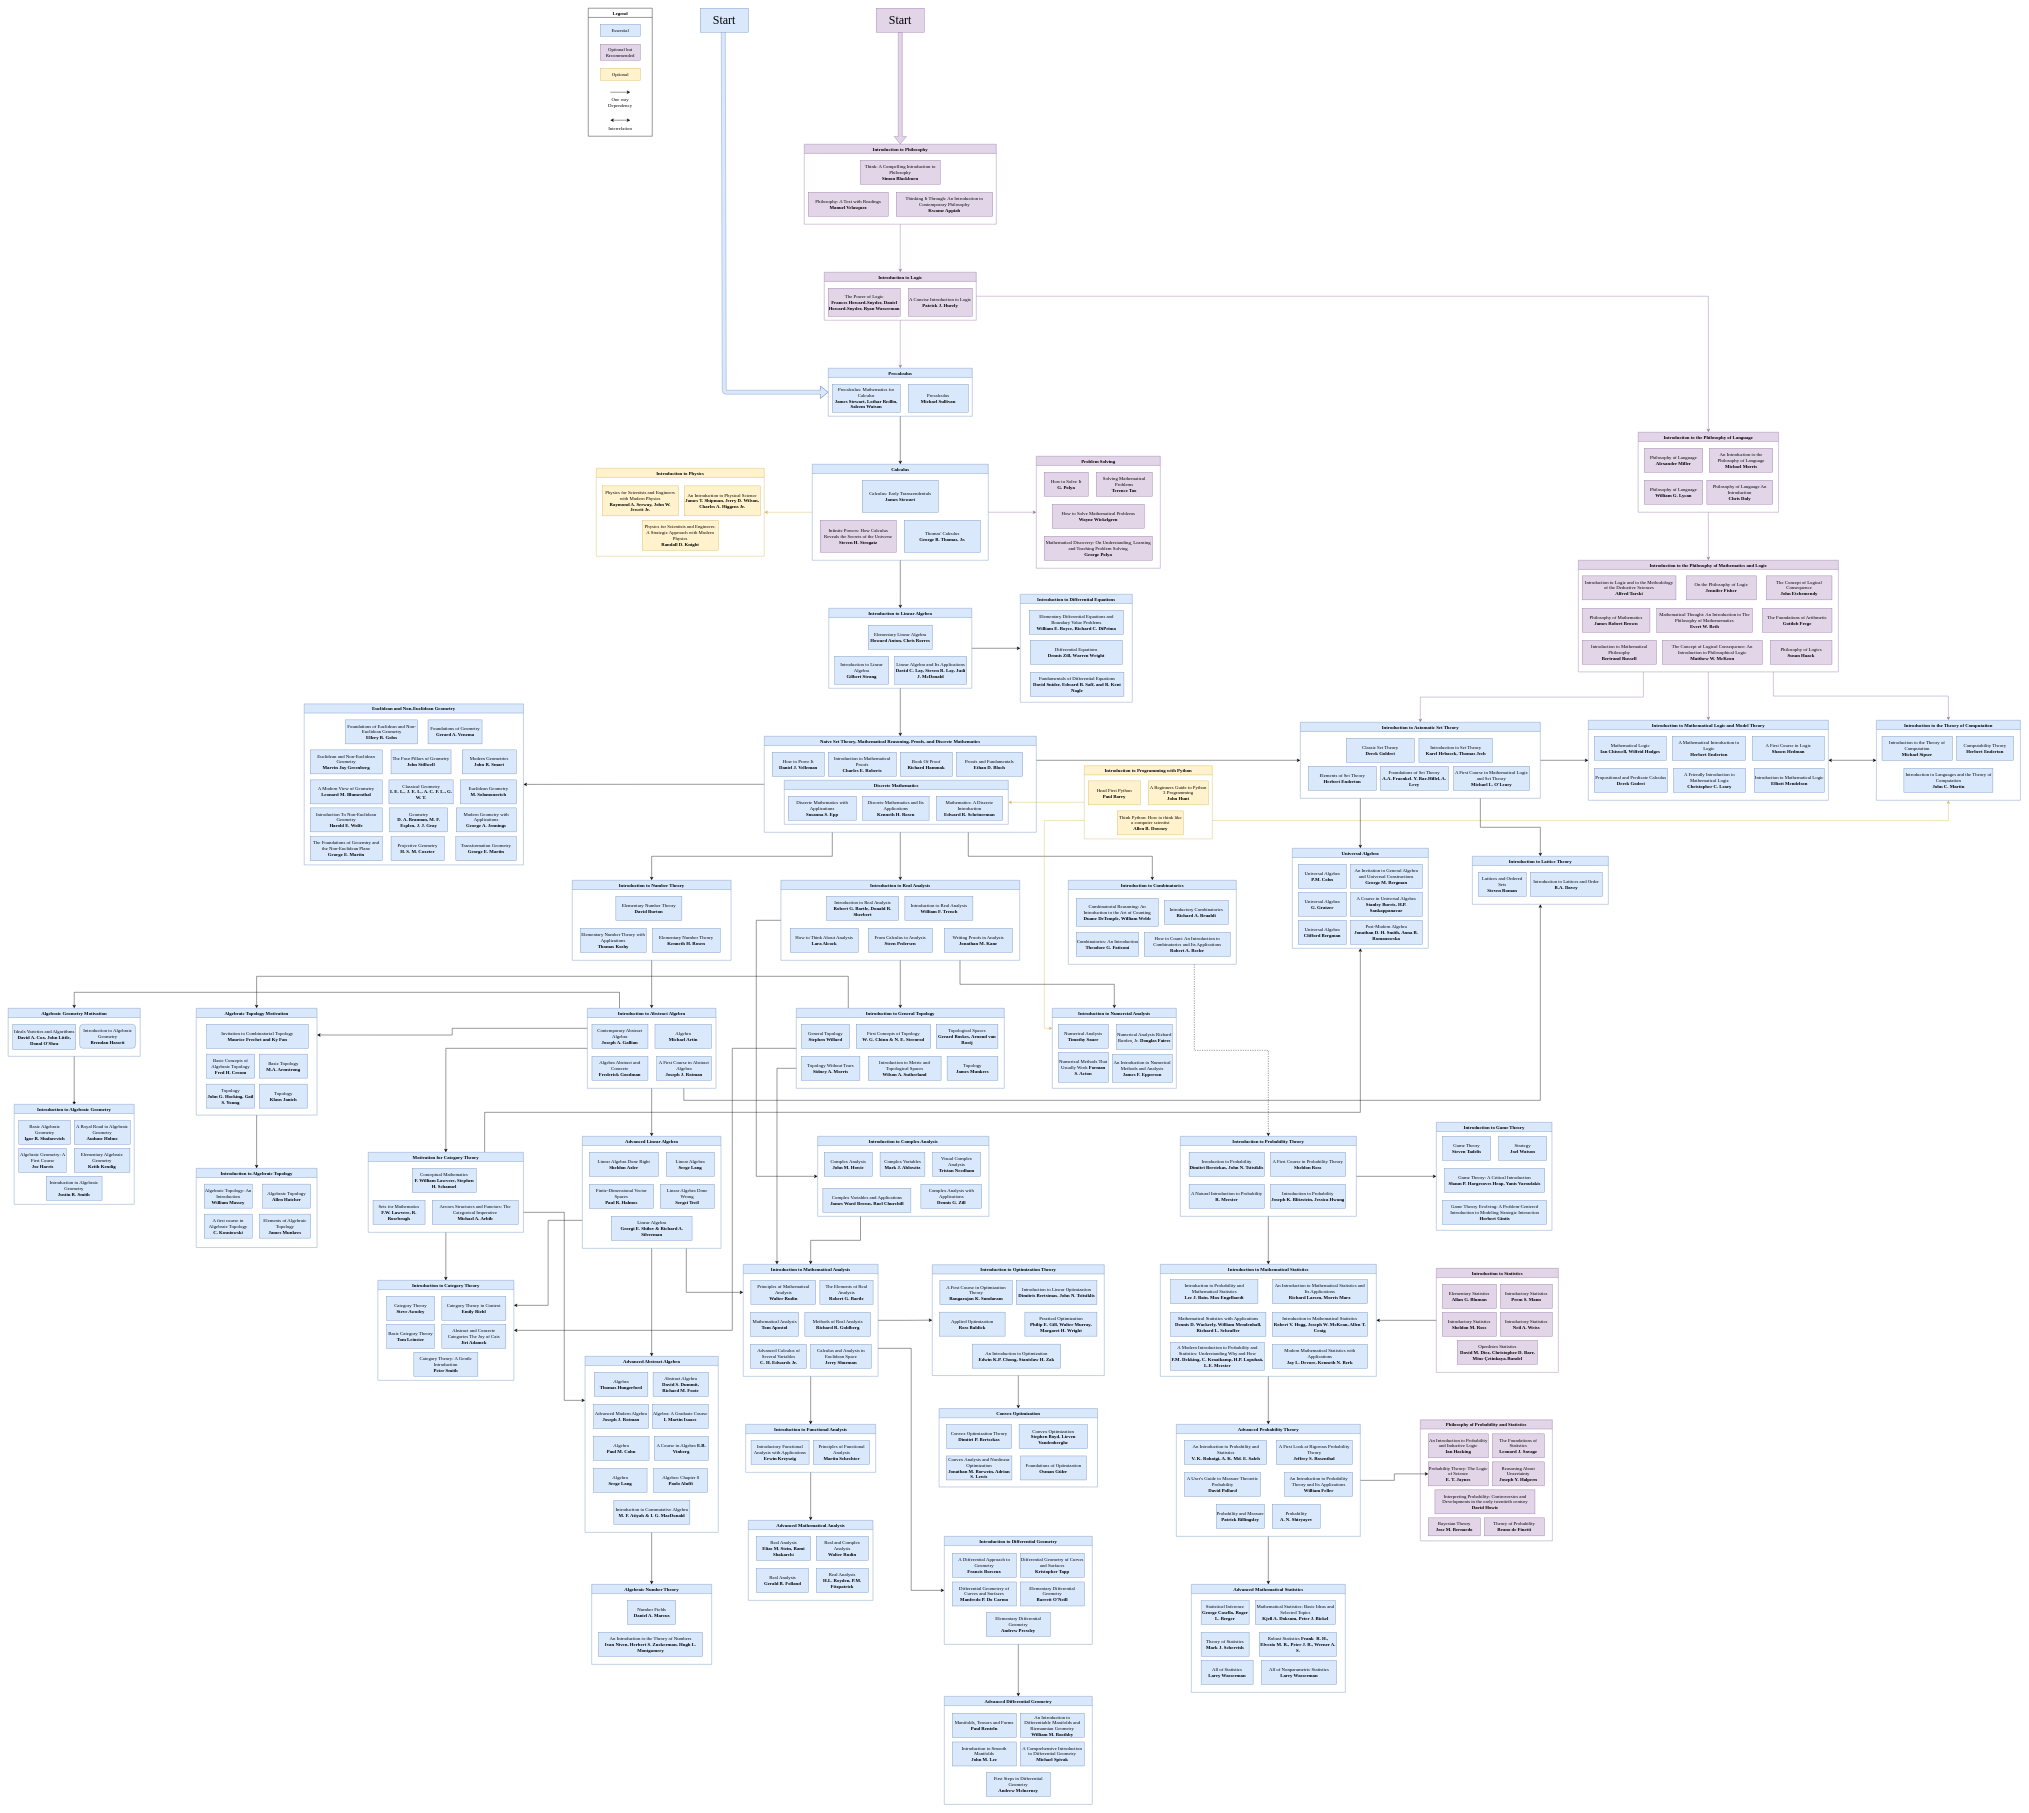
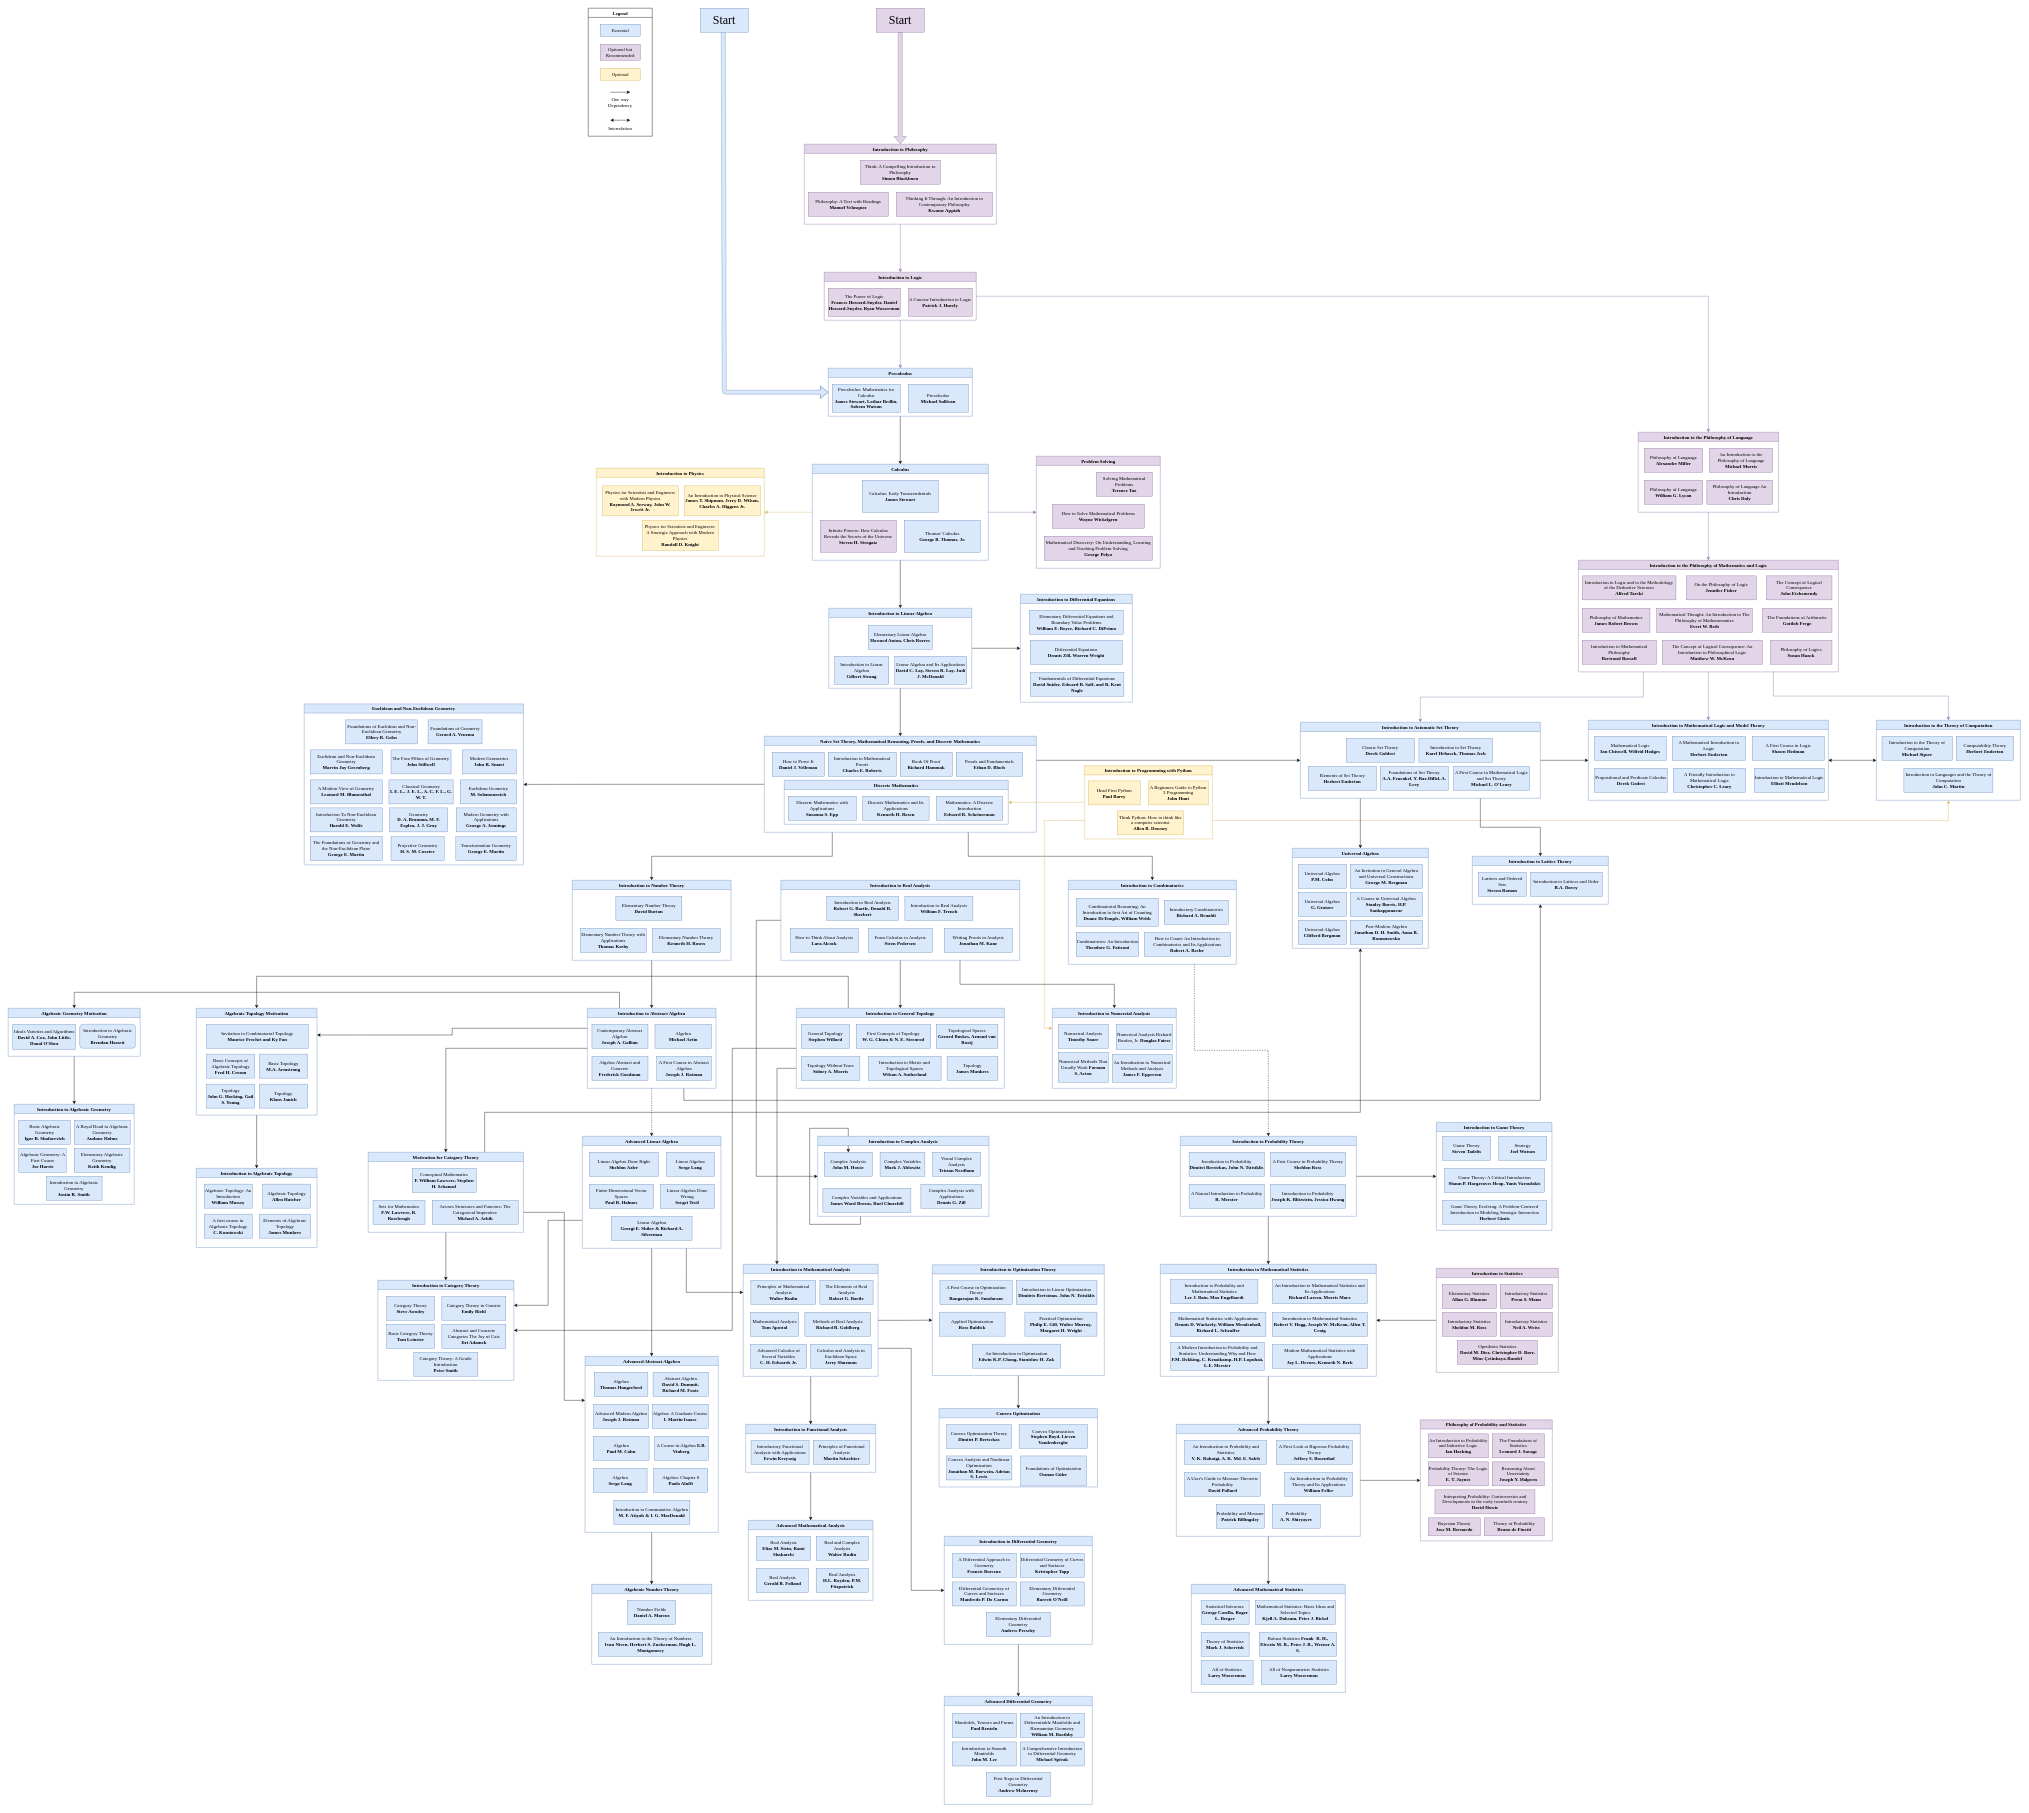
node "How to Solve It G. Polya": removed
edge "Naive Set Theory, Mathematical Reasoning, Proofs, and Discrete Mathematics" -> "Introduction to Real Analysis": removed
node "Combinatorial Reasoning: An Introduction to the Art of Counting Duane DeTemple, William Webb": label "Combinatorial Reasoning: An Introduction to the Art of Counting Duane DeTemple, William Webb" -> "Combinatorial Reasoning: An Introduction to first Art of Counting Duane DeTemple, William Webb"
edge "Algebraic Geometry Motivation" -> "Introduction to Algebraic Geometry": arrowhead diamond -> classic
edge "Introduction to Abstract Algebra" -> "Advanced Linear Algebra": style solid -> dashed
edge "Introduction to Complex Analysis" -> "Introduction to Mathematical Analysis": now "Introduction to Complex Analysis" -> "Complex Analysis John M. Howie"
node "Foundations of Optimization Osman Güler": size 66x24 -> 66x30
edge "Advanced Probability Theory" -> "Probability Theory: The Logic of Science E. T. Jaynes": now "Advanced Probability Theory" -> "Philosophy of Probability and Statistics"
